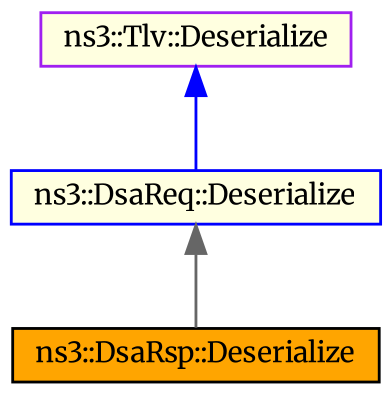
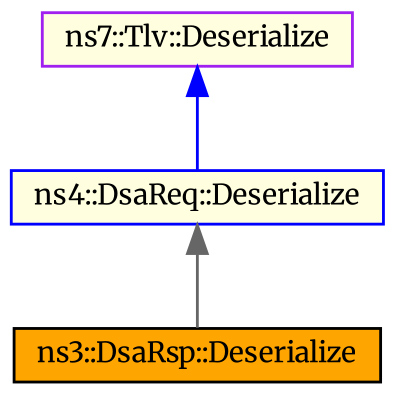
node "ns3::Tlv::Deserialize": label "ns3::Tlv::Deserialize" -> "ns7::Tlv::Deserialize"
node "ns3::DsaReq::Deserialize": label "ns3::DsaReq::Deserialize" -> "ns4::DsaReq::Deserialize"
